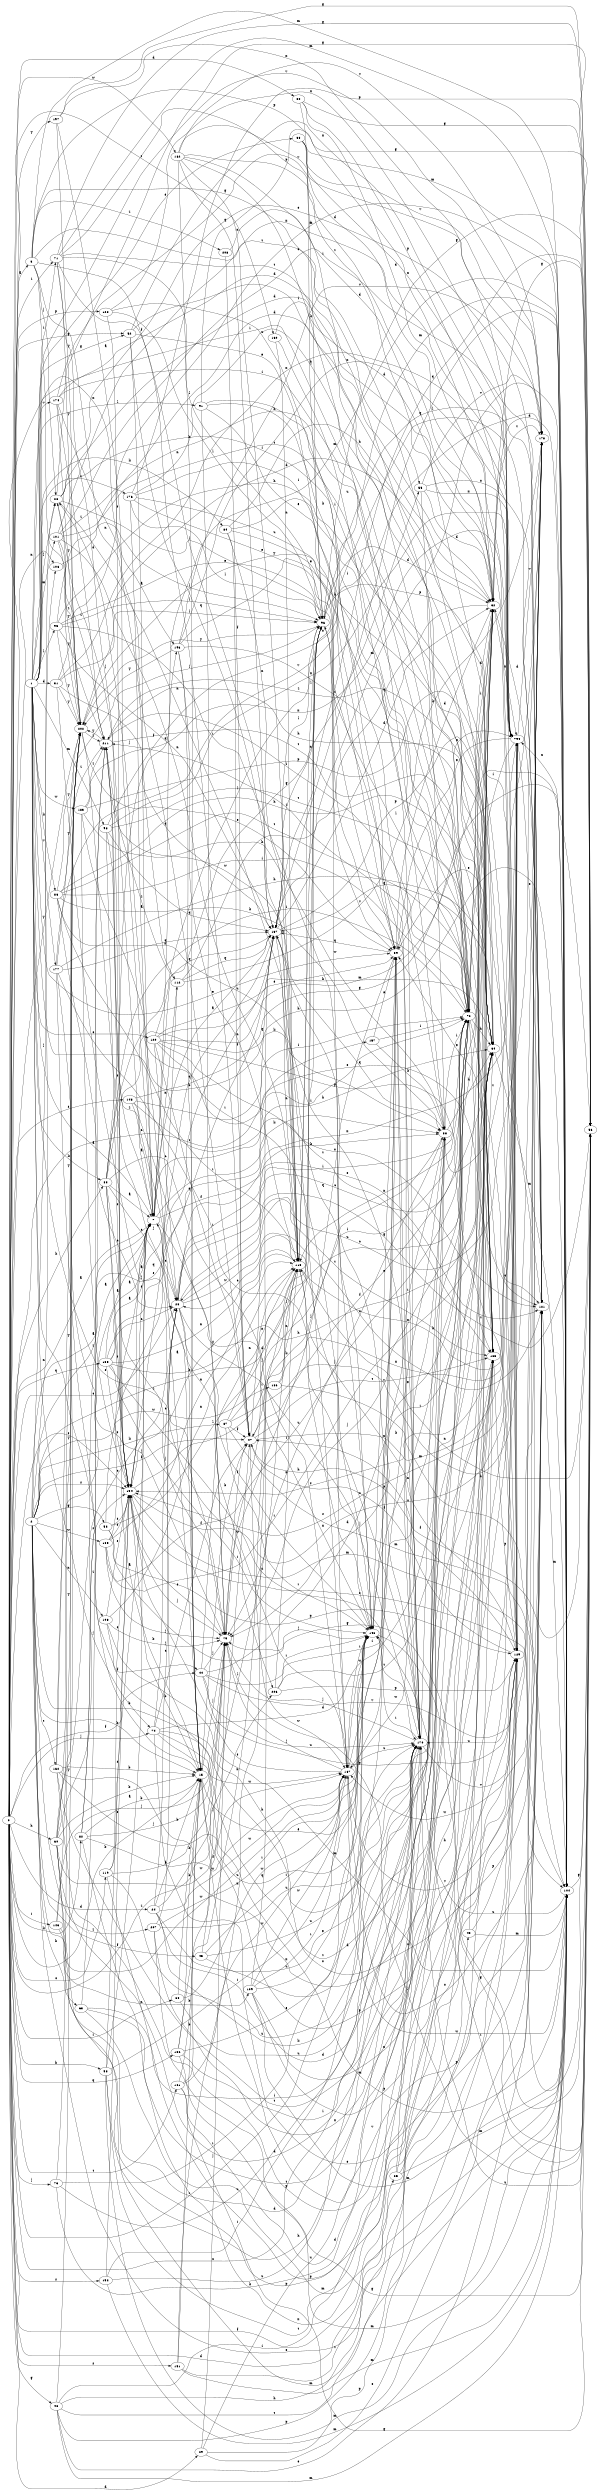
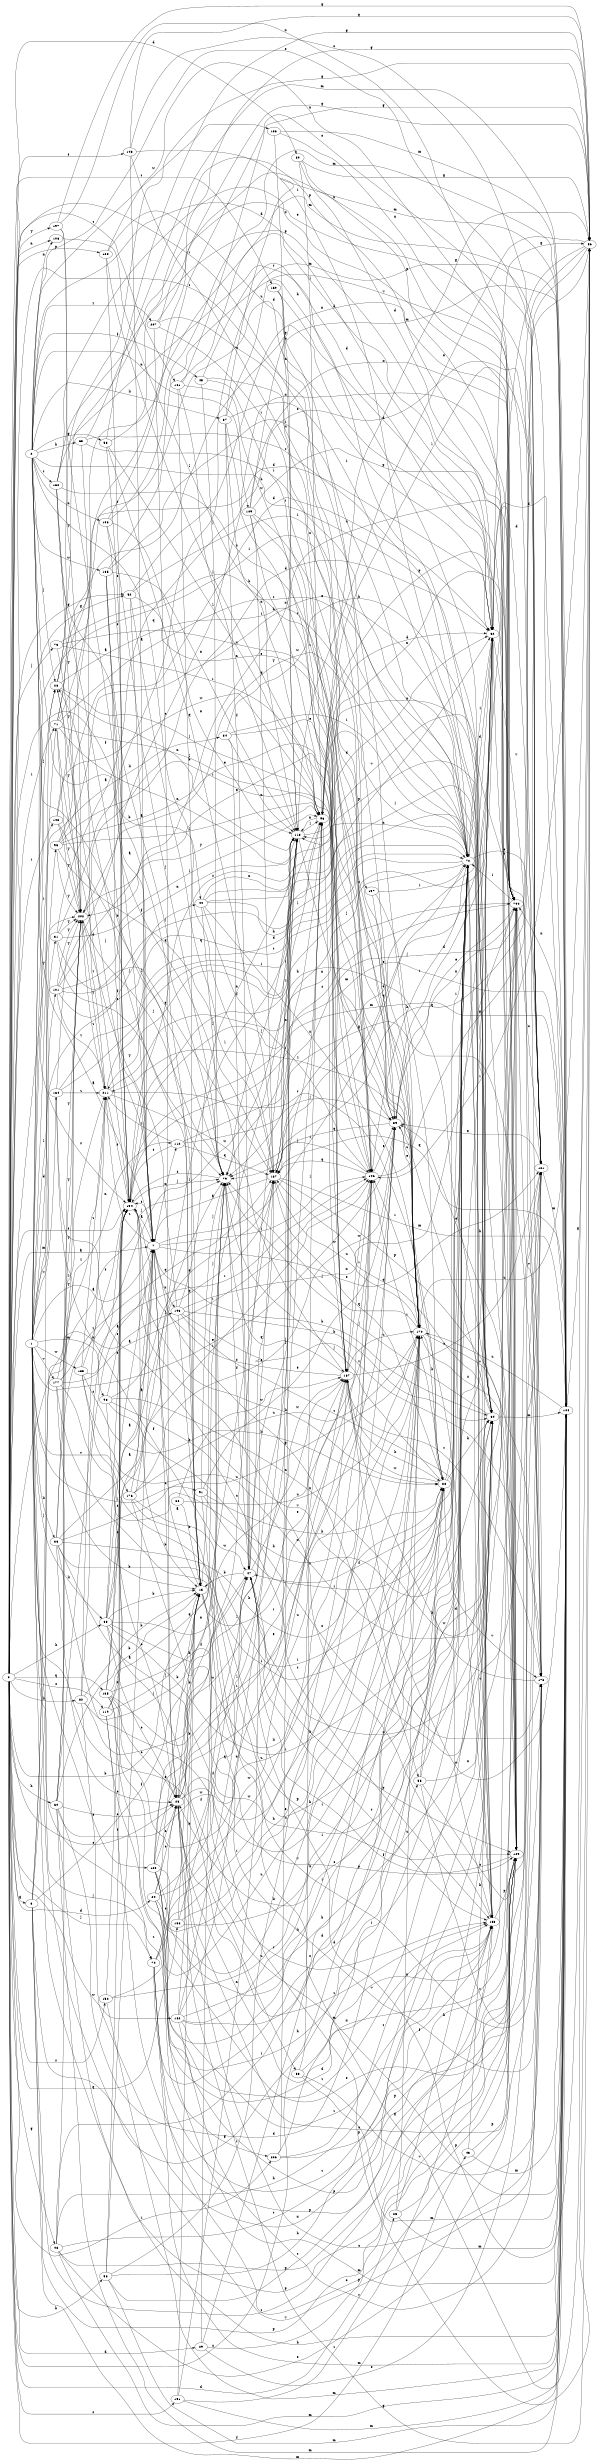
node "208": removed
node "174": label "174" -> "164"
edge "0" -> "68": removed, label "i"
edge "136" -> "104": removed, label "m"
